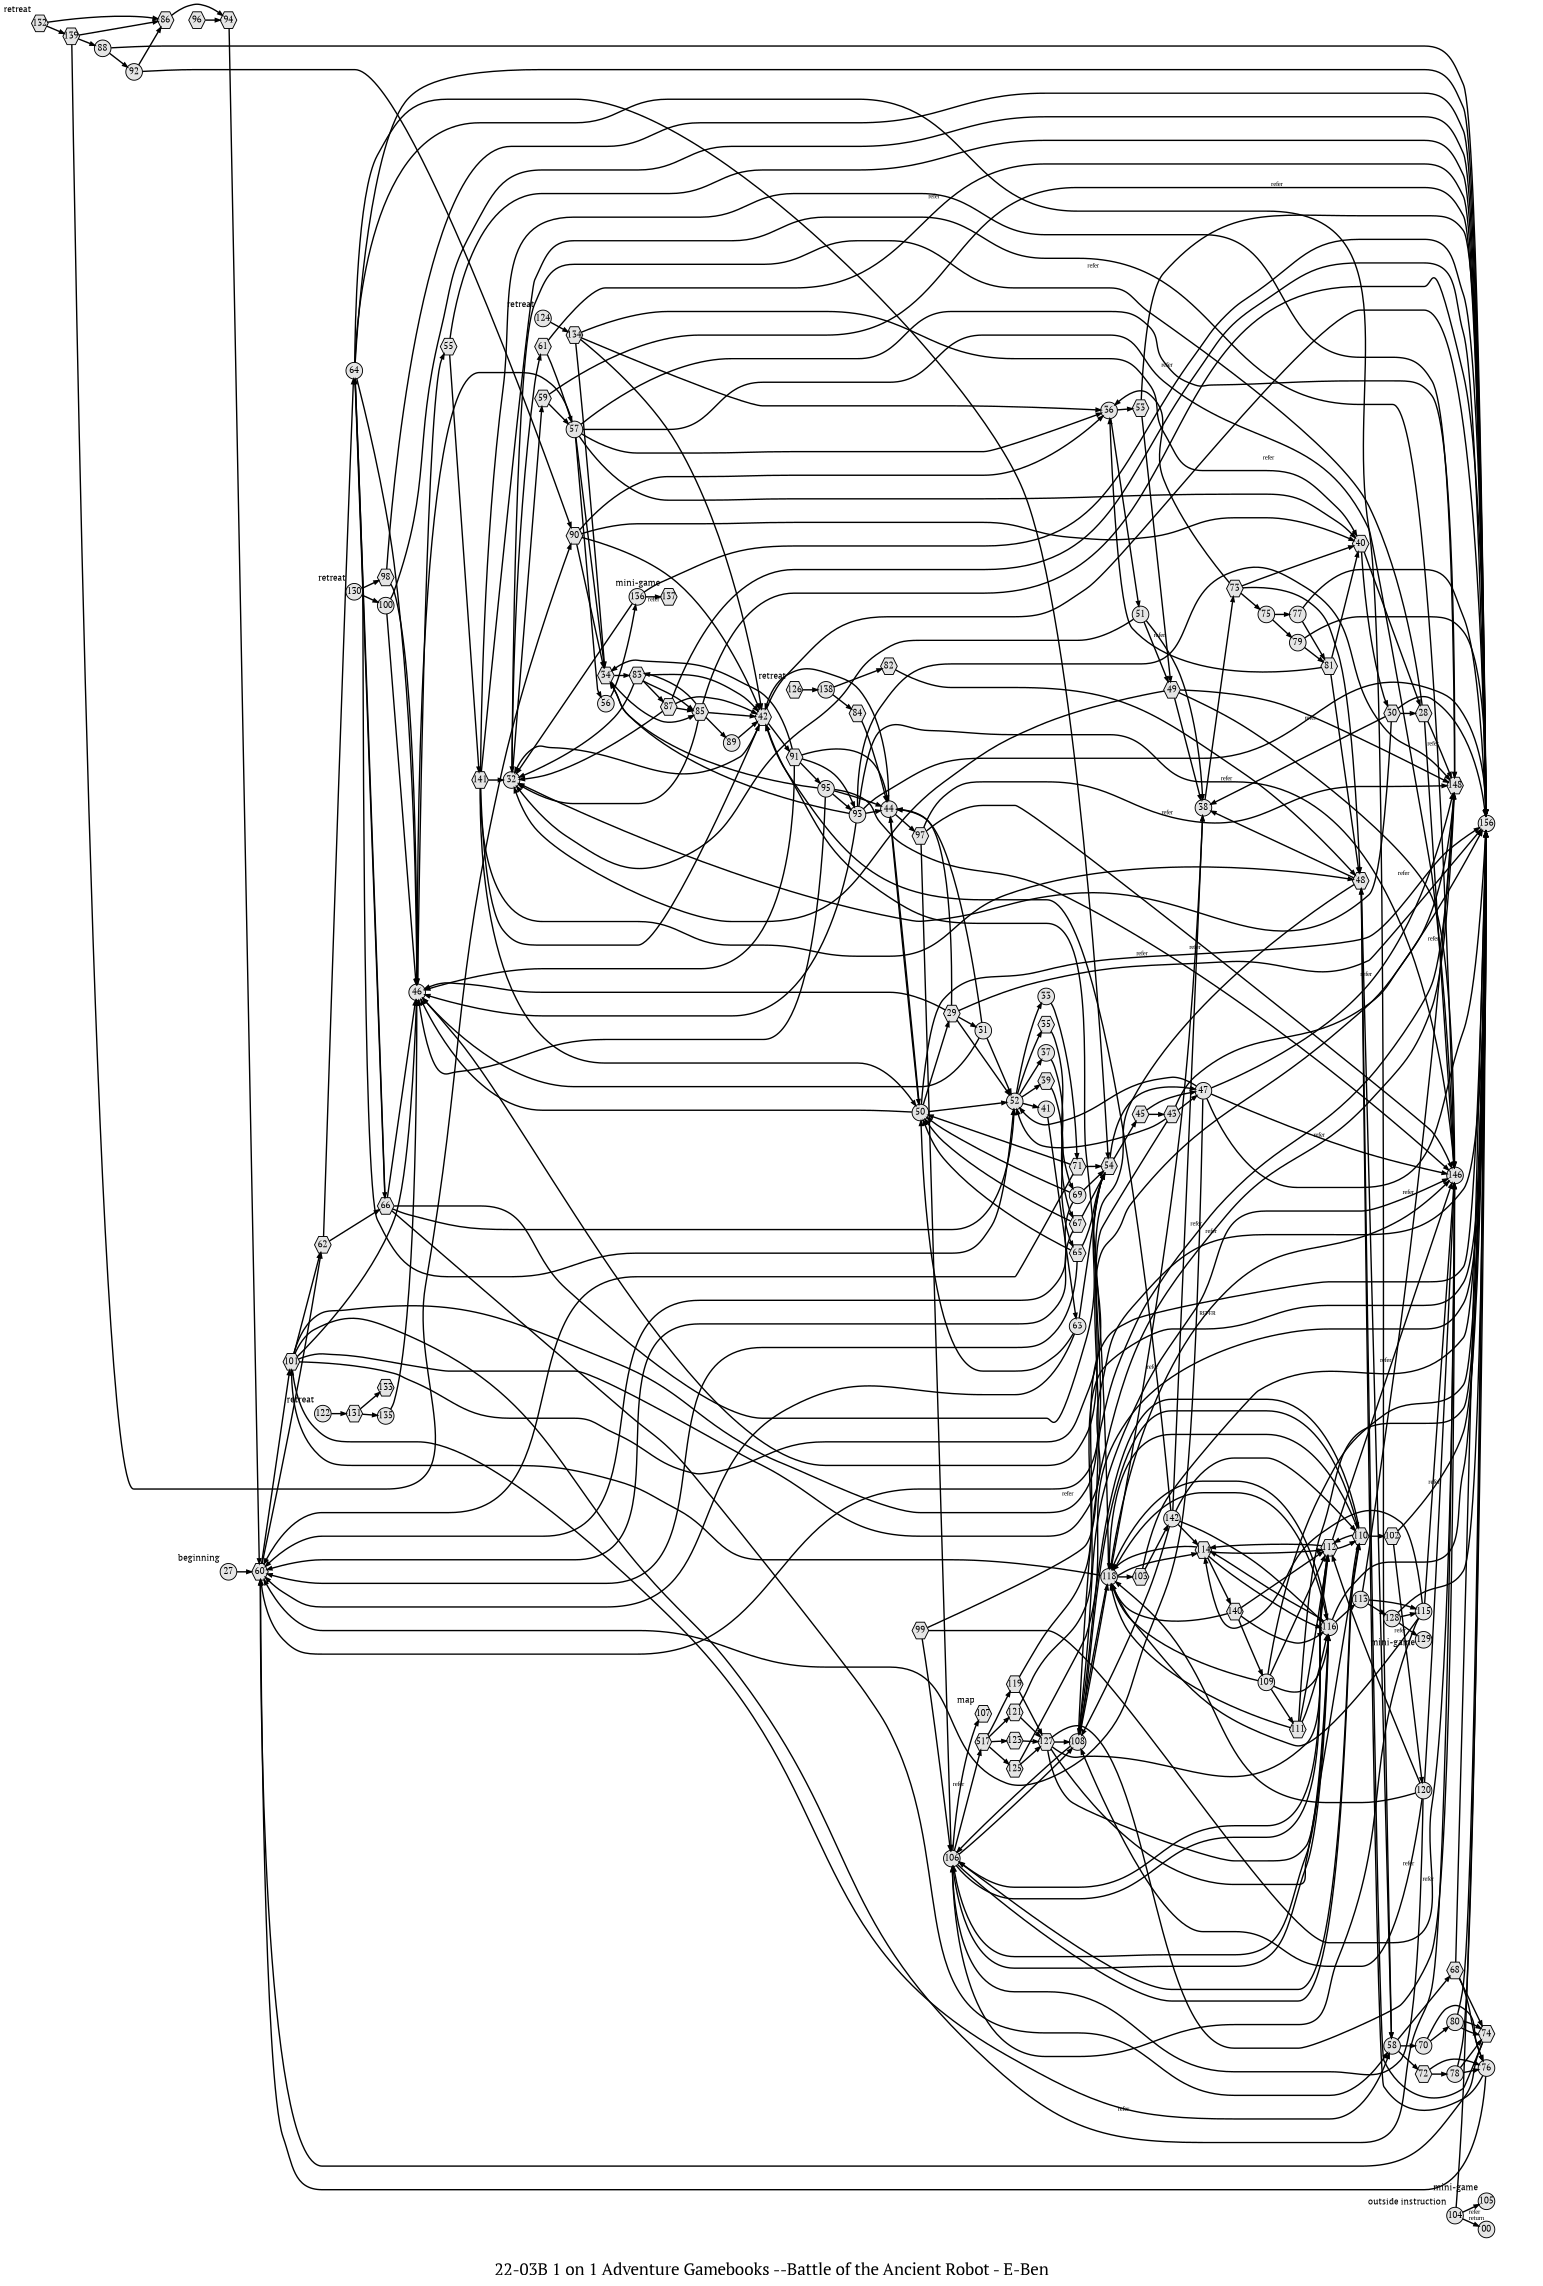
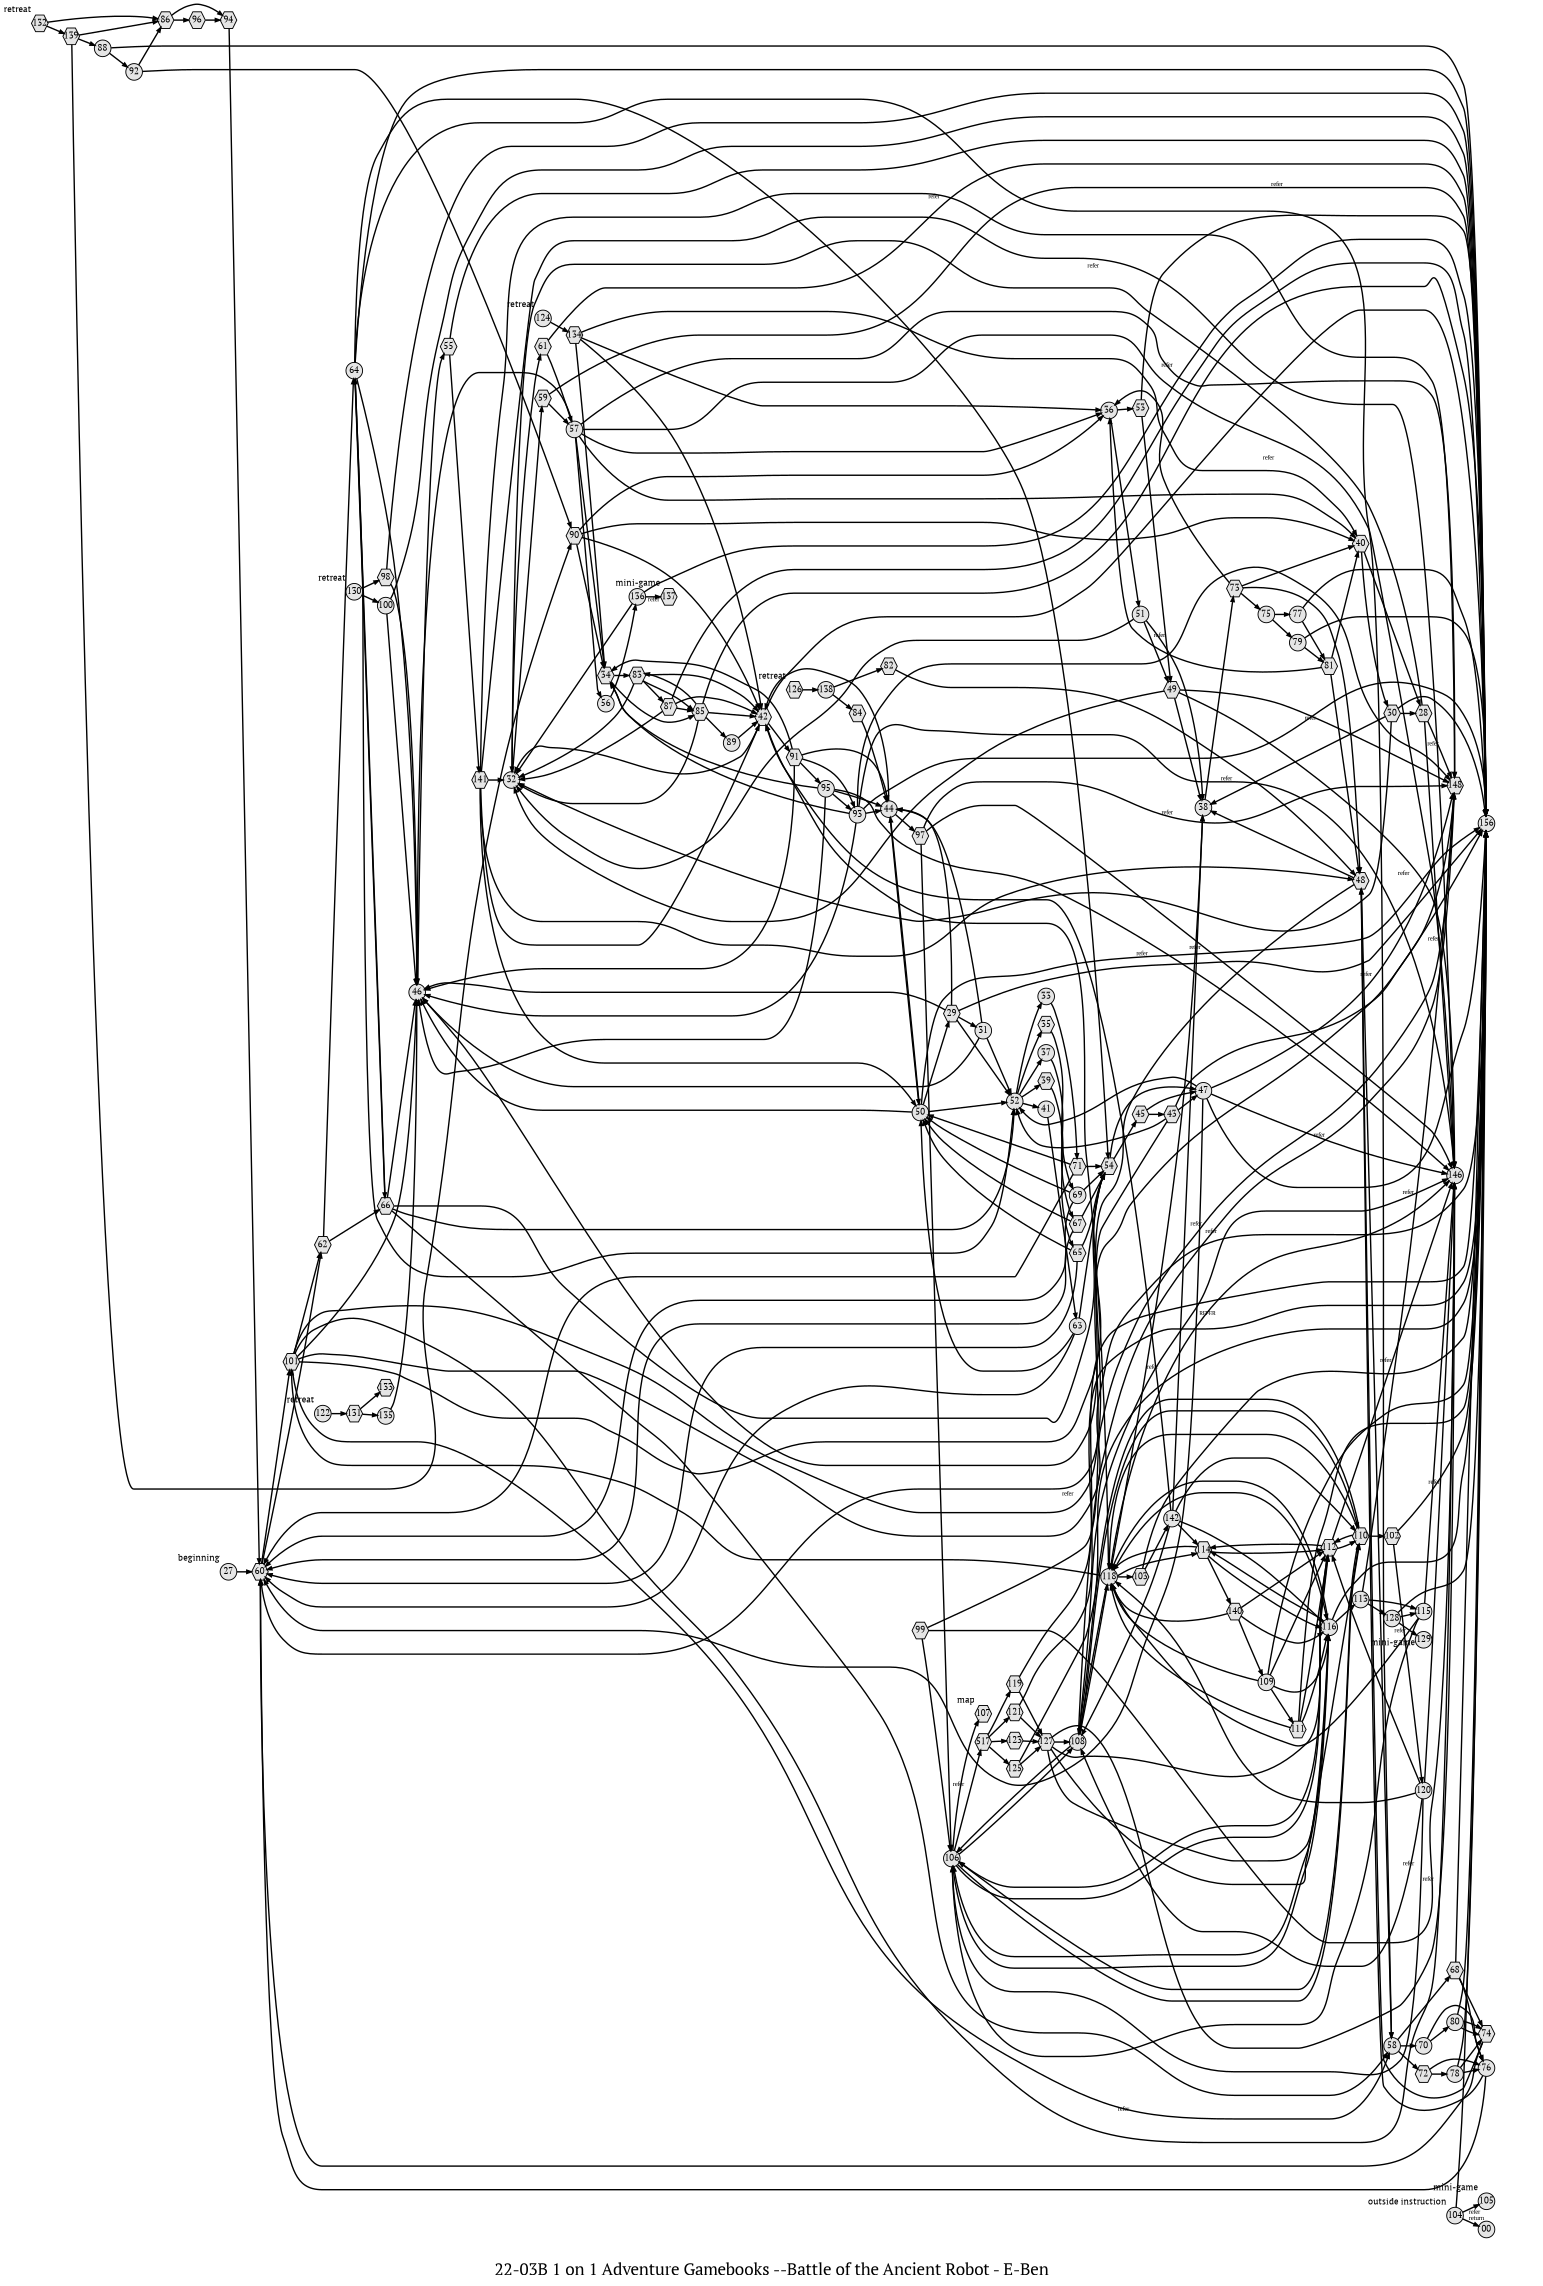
edge "86" -> "96": added
edge "115" -> "114": removed
